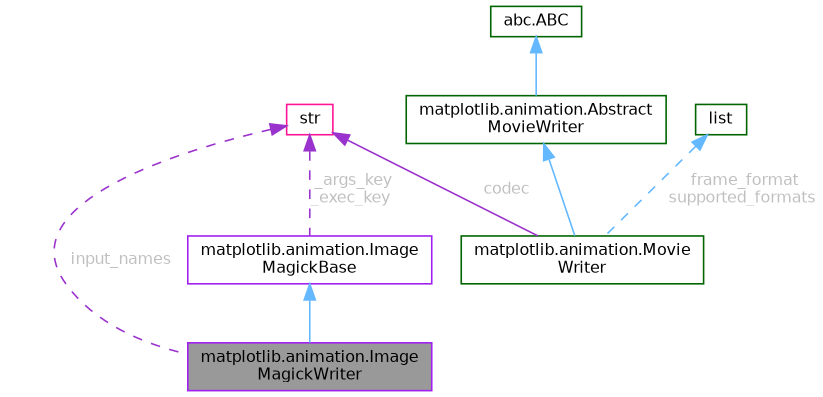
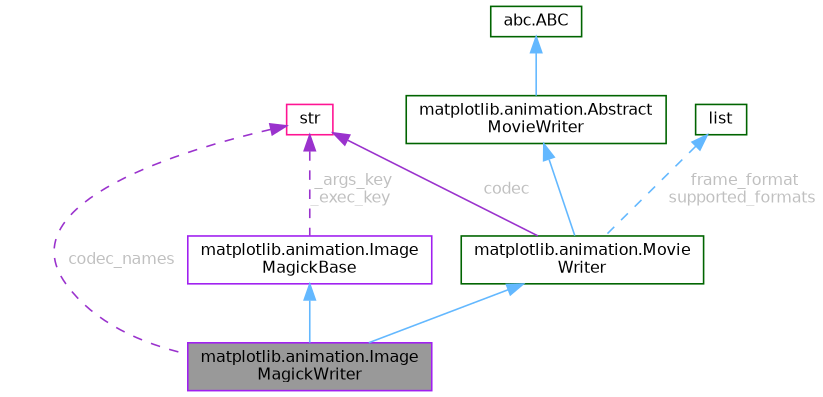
edge "matplotlib.animation.Image MagickWriter" -> "str": label " input_names" -> " codec_names"
edge "matplotlib.animation.Image MagickWriter" -> "matplotlib.animation.Movie Writer": added
